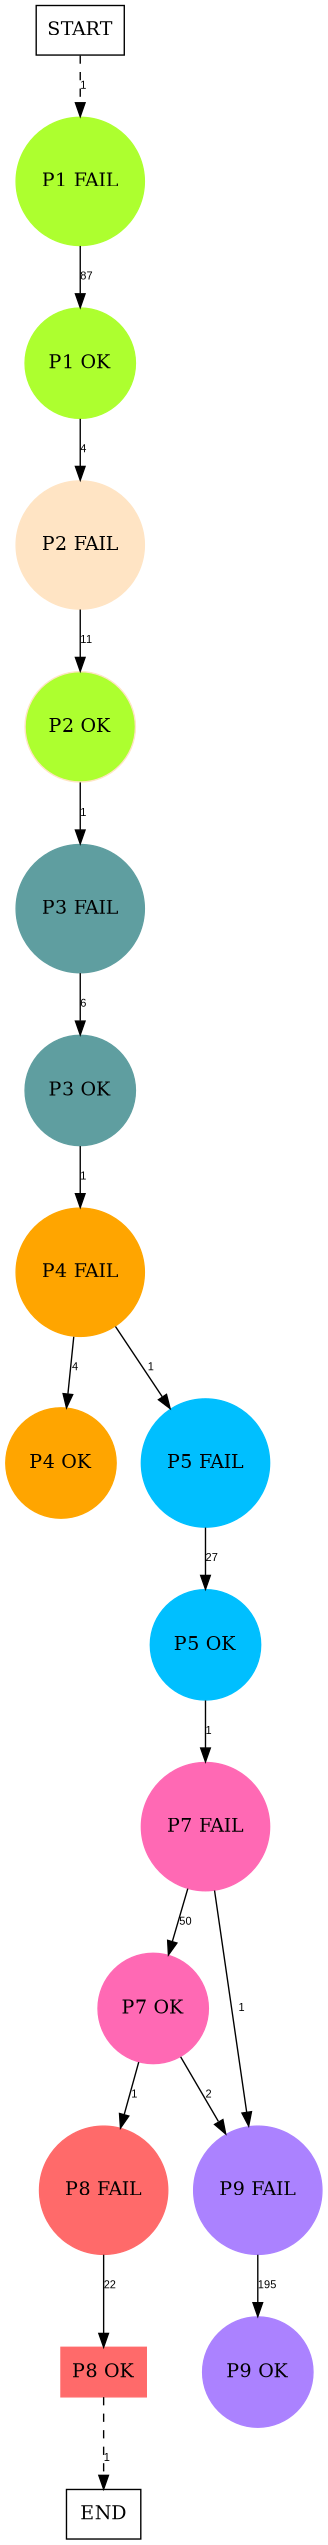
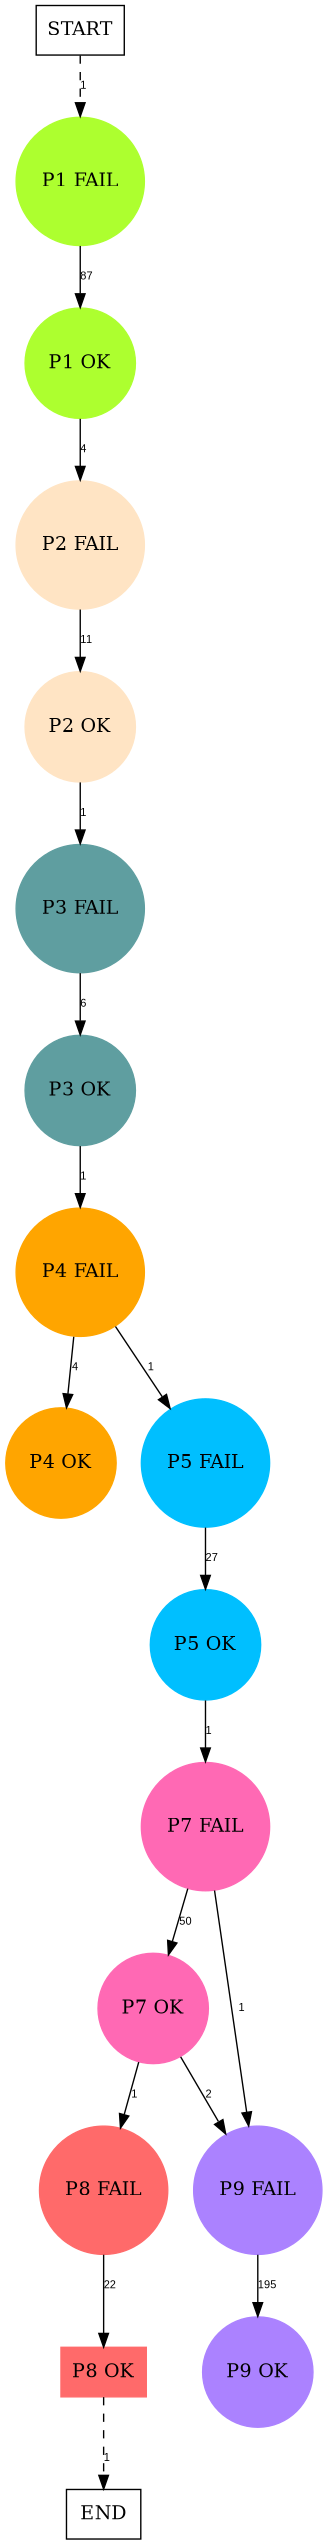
node "P2 OK": fillcolor greenyellow -> bisque
